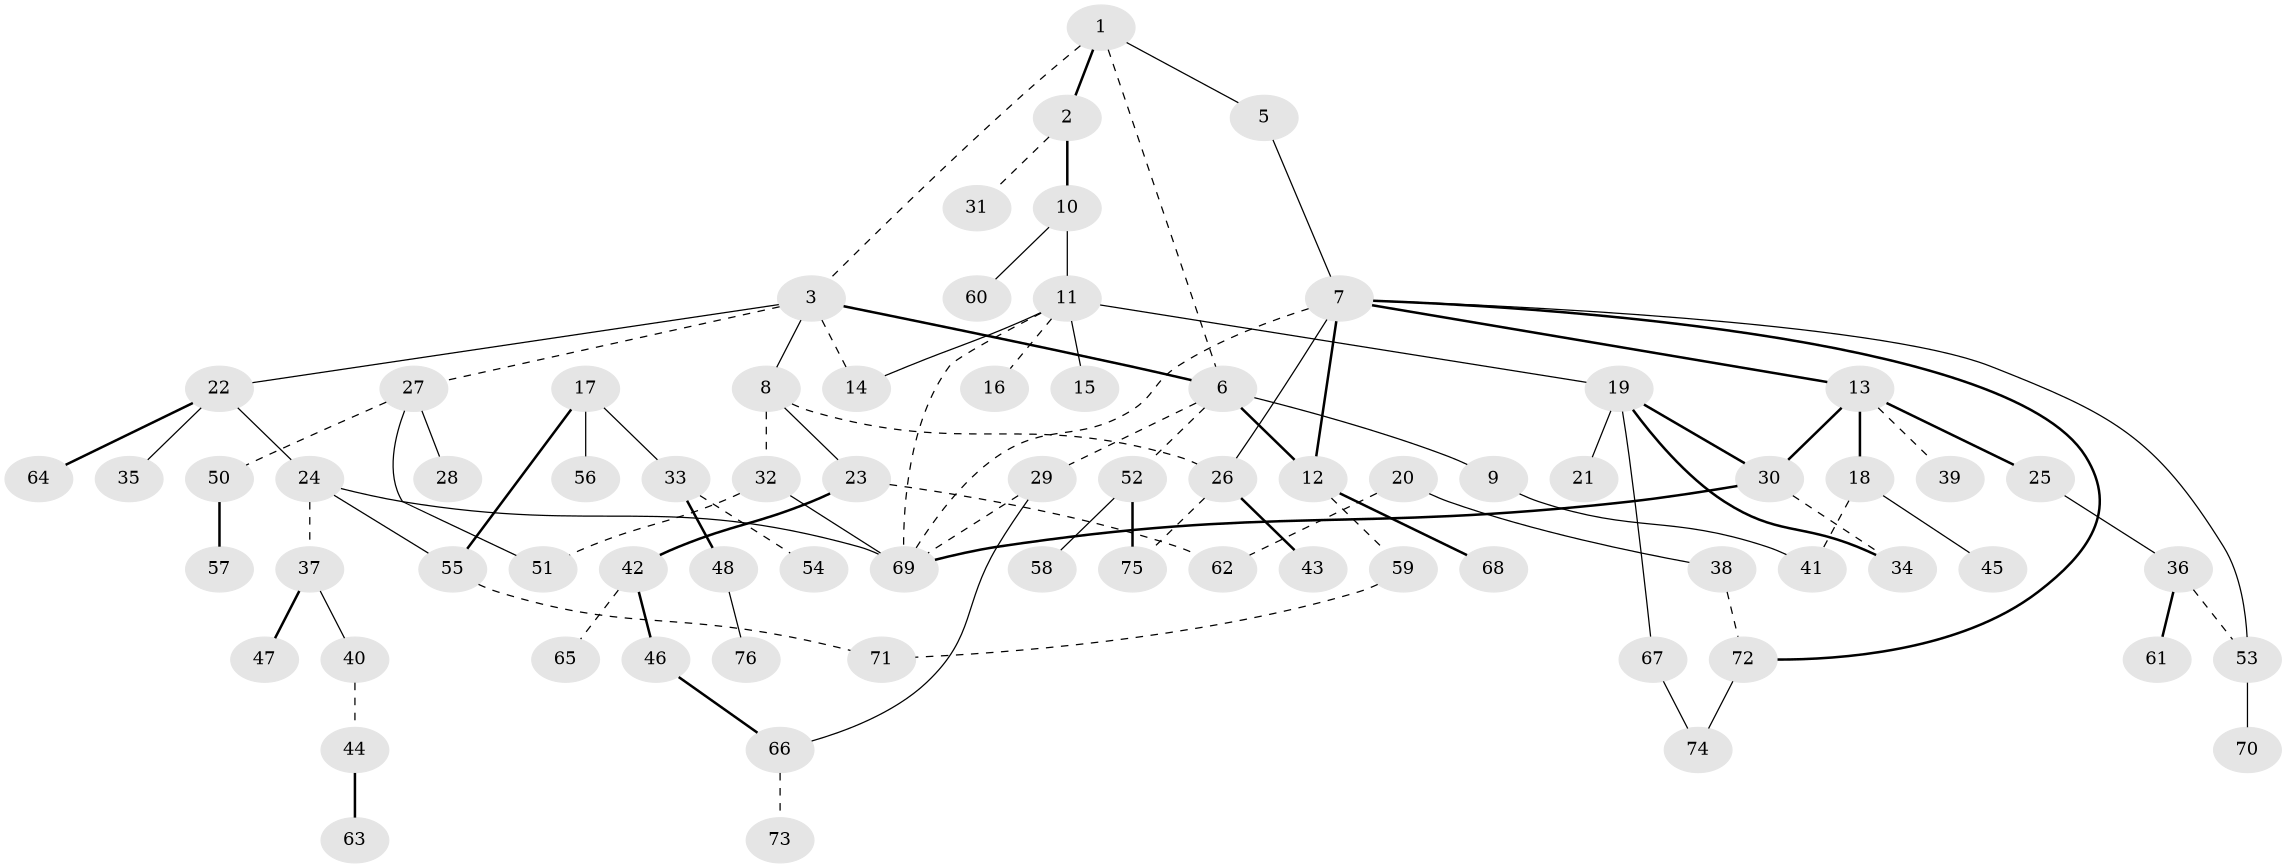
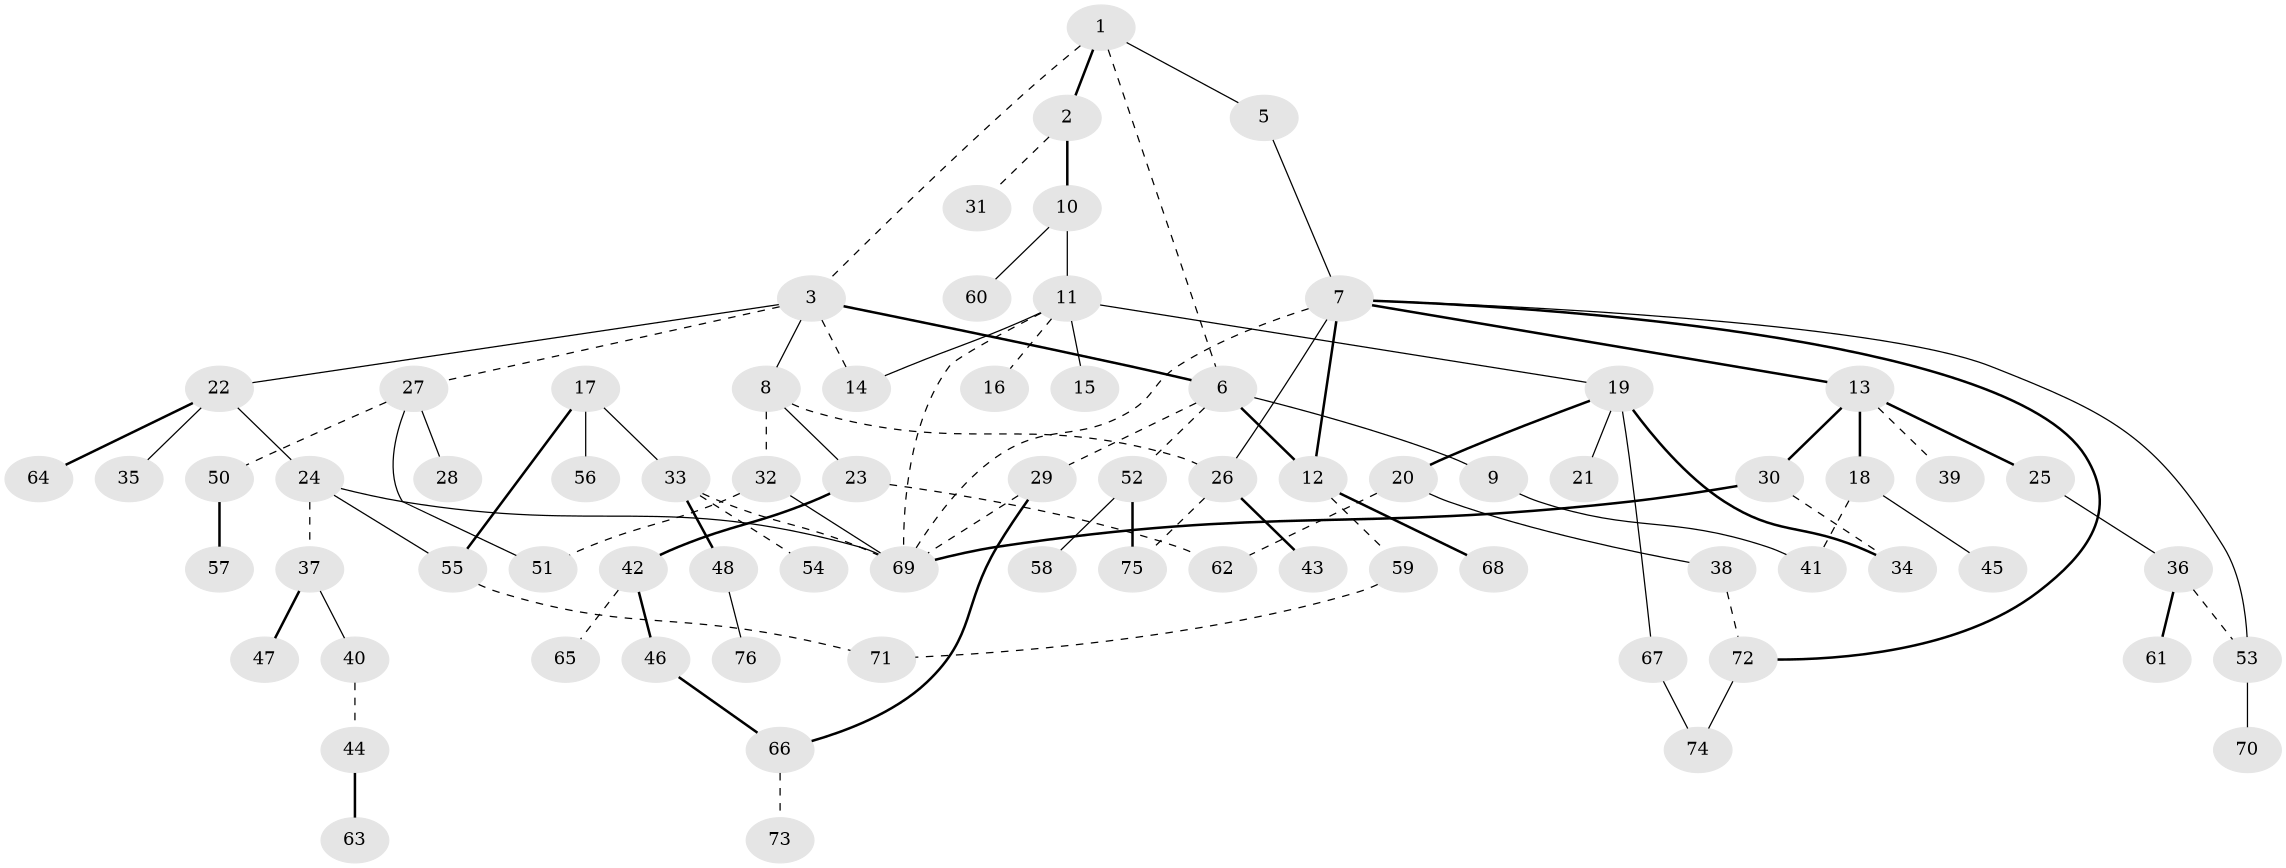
edge "19" -- "30": now "19" -- "20"
edge "33" -- "69": added
edge "29" -- "66": style solid -> bold
